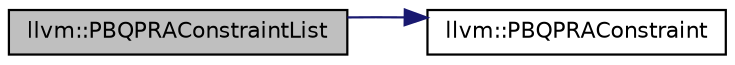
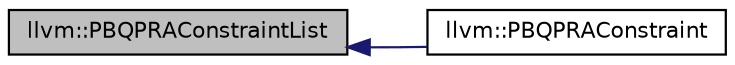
edge "llvm::PBQPRAConstraintList" -> "llvm::PBQPRAConstraint": reversed
